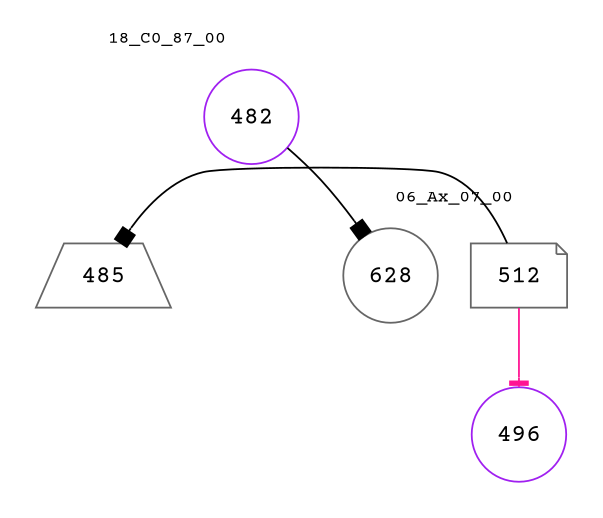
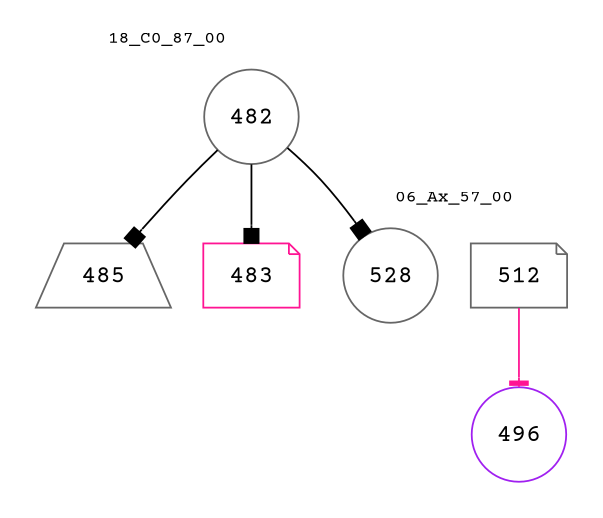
node "482": color purple -> gray40
edge "512" -> "485": now "482" -> "485"
cluster "06_Ax_07_00": label "06_Ax_07_00" -> "06_Ax_57_00"
node "483": added
node "628": label "628" -> "528"
